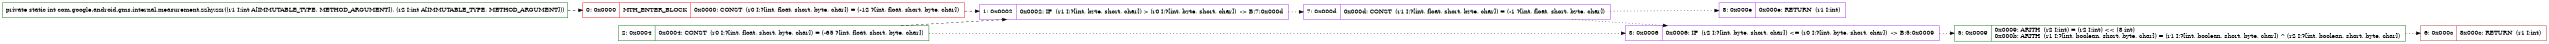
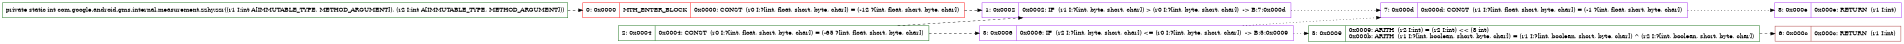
edge "7: 0x000d" -> "3: 0x0006": reversed
edge "2: 0x0004" -> "3: 0x0006": style dotted -> dashed
edge "5: 0x0009" -> "6: 0x000c": style dotted -> dashed
node "6: 0x000c": text "8x000c: RETURN  (r1 I:int)" -> "0x000c: RETURN  (r1 I:int)"
